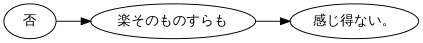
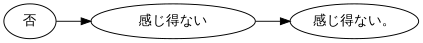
node "楽そのものすらも": label "楽そのものすらも" -> "感じ得ない"
